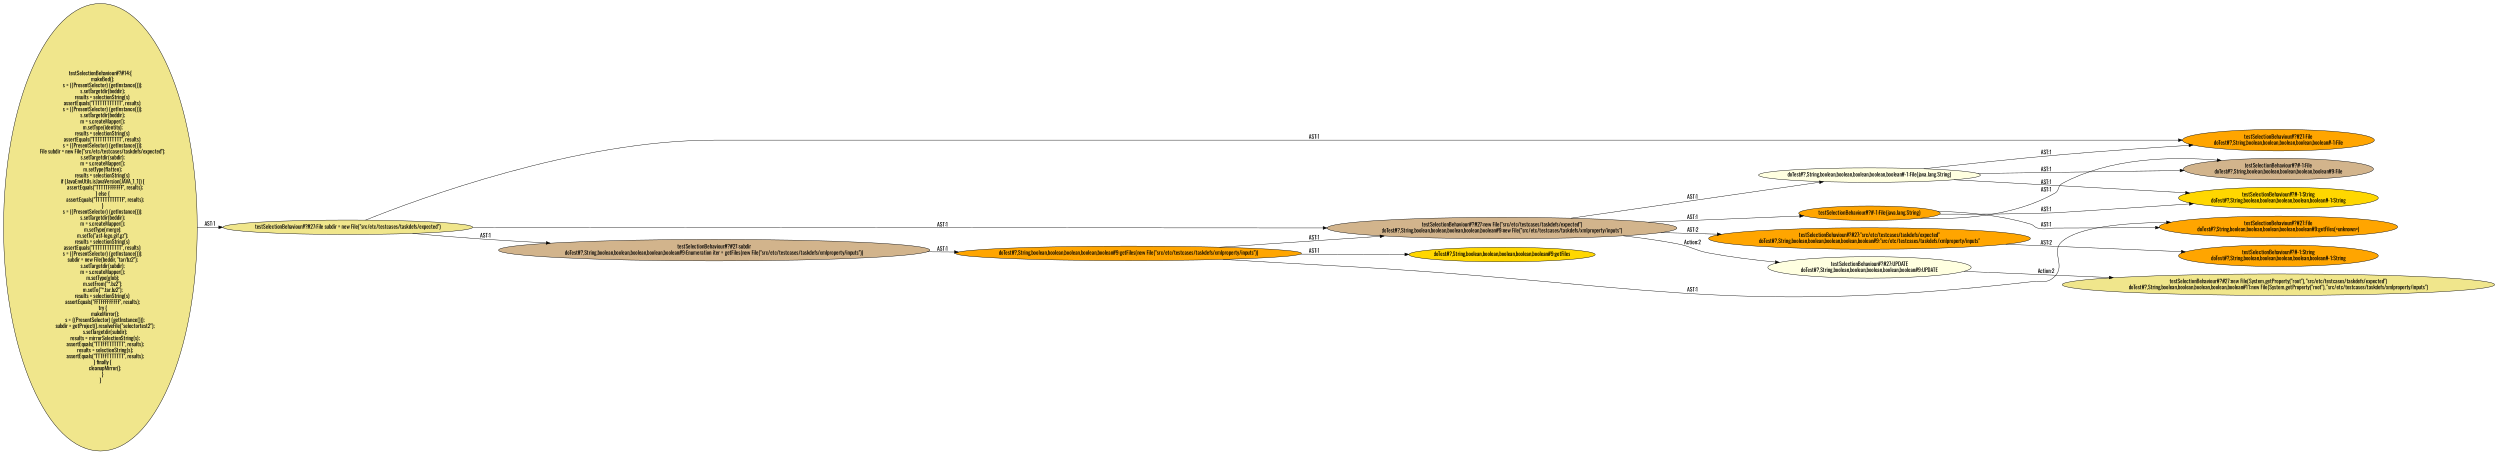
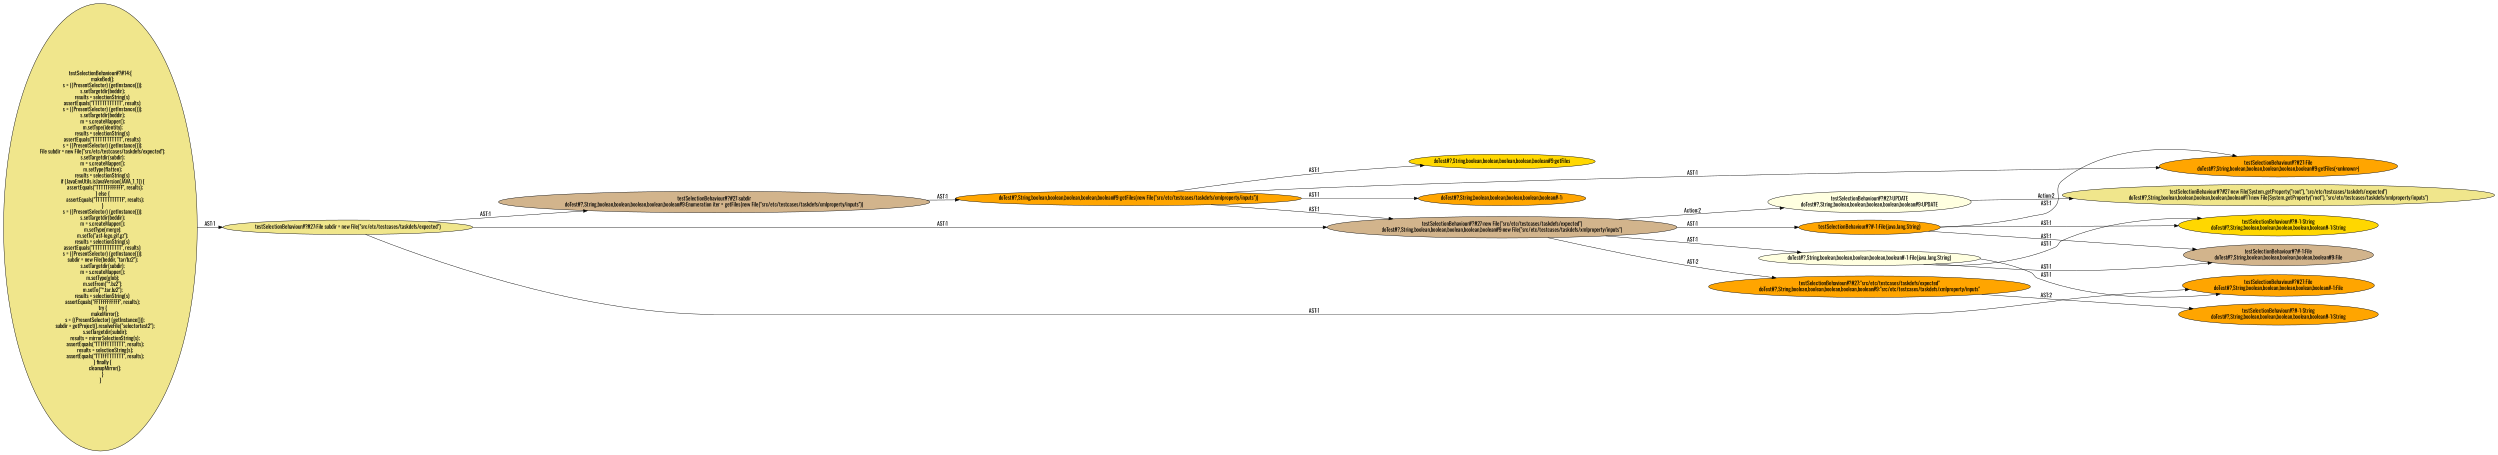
node "doTest#?,String,boolean,boolean,boolean,boolean,boolean#-1:": added
